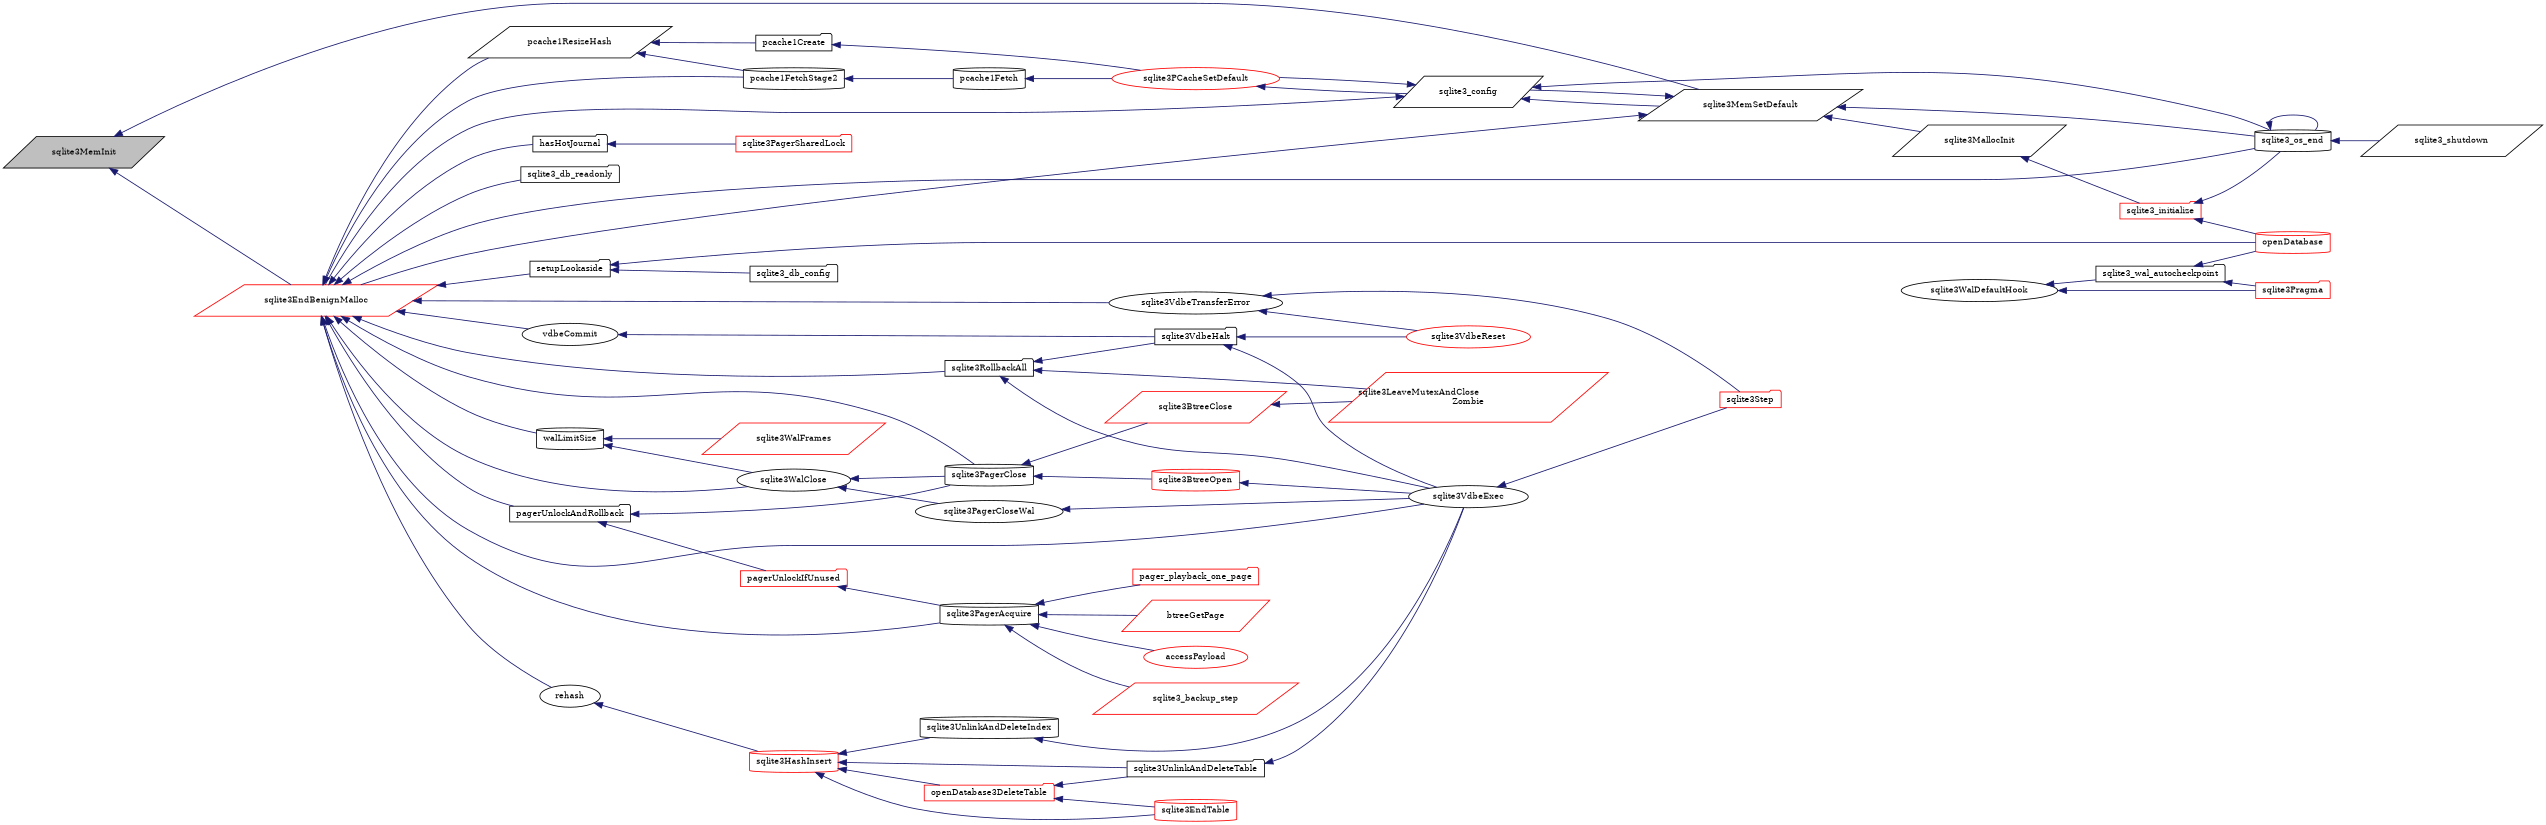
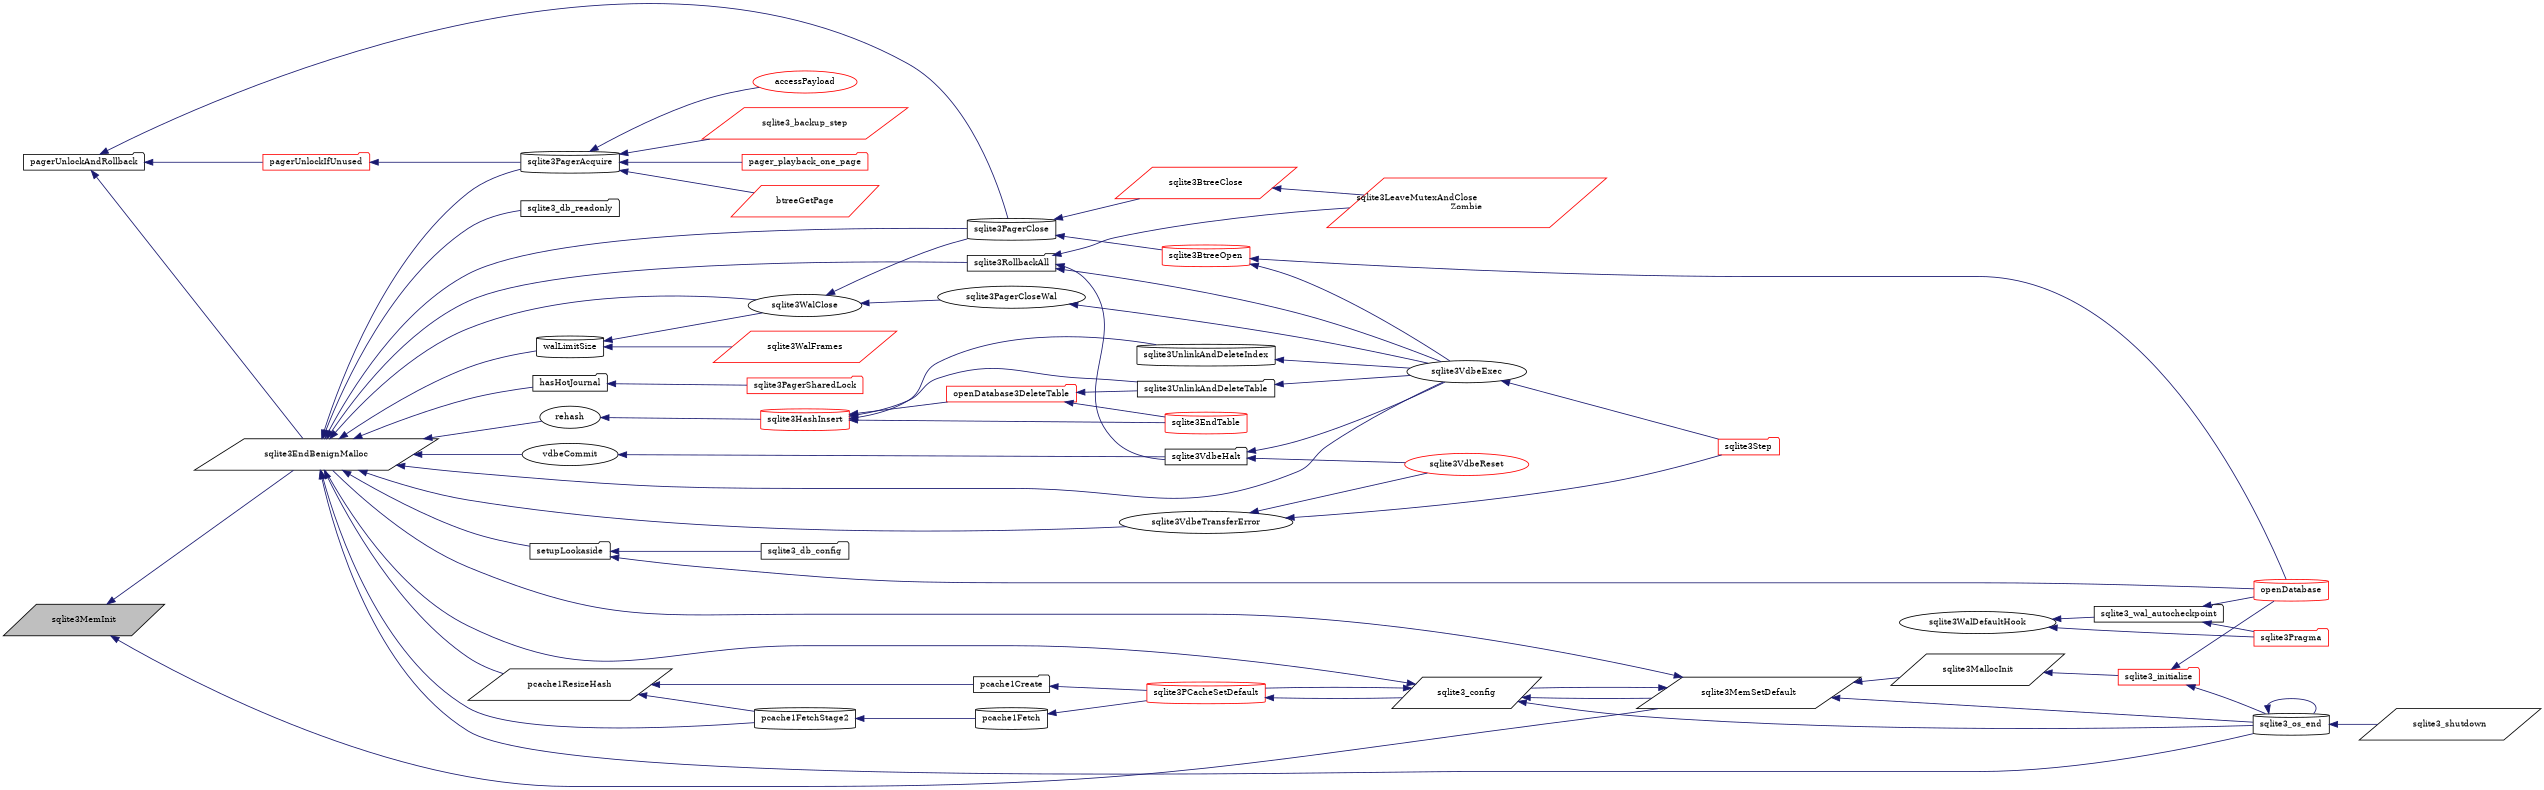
node "sqlite3PCacheSetDefault": shape ellipse -> cylinder
edge "openDatabase" -> "sqlite3BtreeOpen": added
node "sqlite3EndBenignMalloc": color red -> black
edge "pagerUnlockAndRollback" -> "sqlite3EndBenignMalloc": reversed
